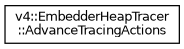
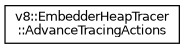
node "v4::EmbedderHeapTracer ::AdvanceTracingActions": label "v4::EmbedderHeapTracer ::AdvanceTracingActions" -> "v8::EmbedderHeapTracer ::AdvanceTracingActions"
